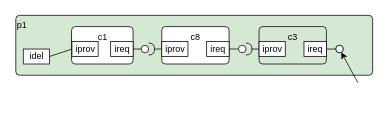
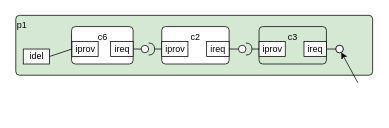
node "c1": label "c1" -> "c6"
node "c8": label "c8" -> "c2"
